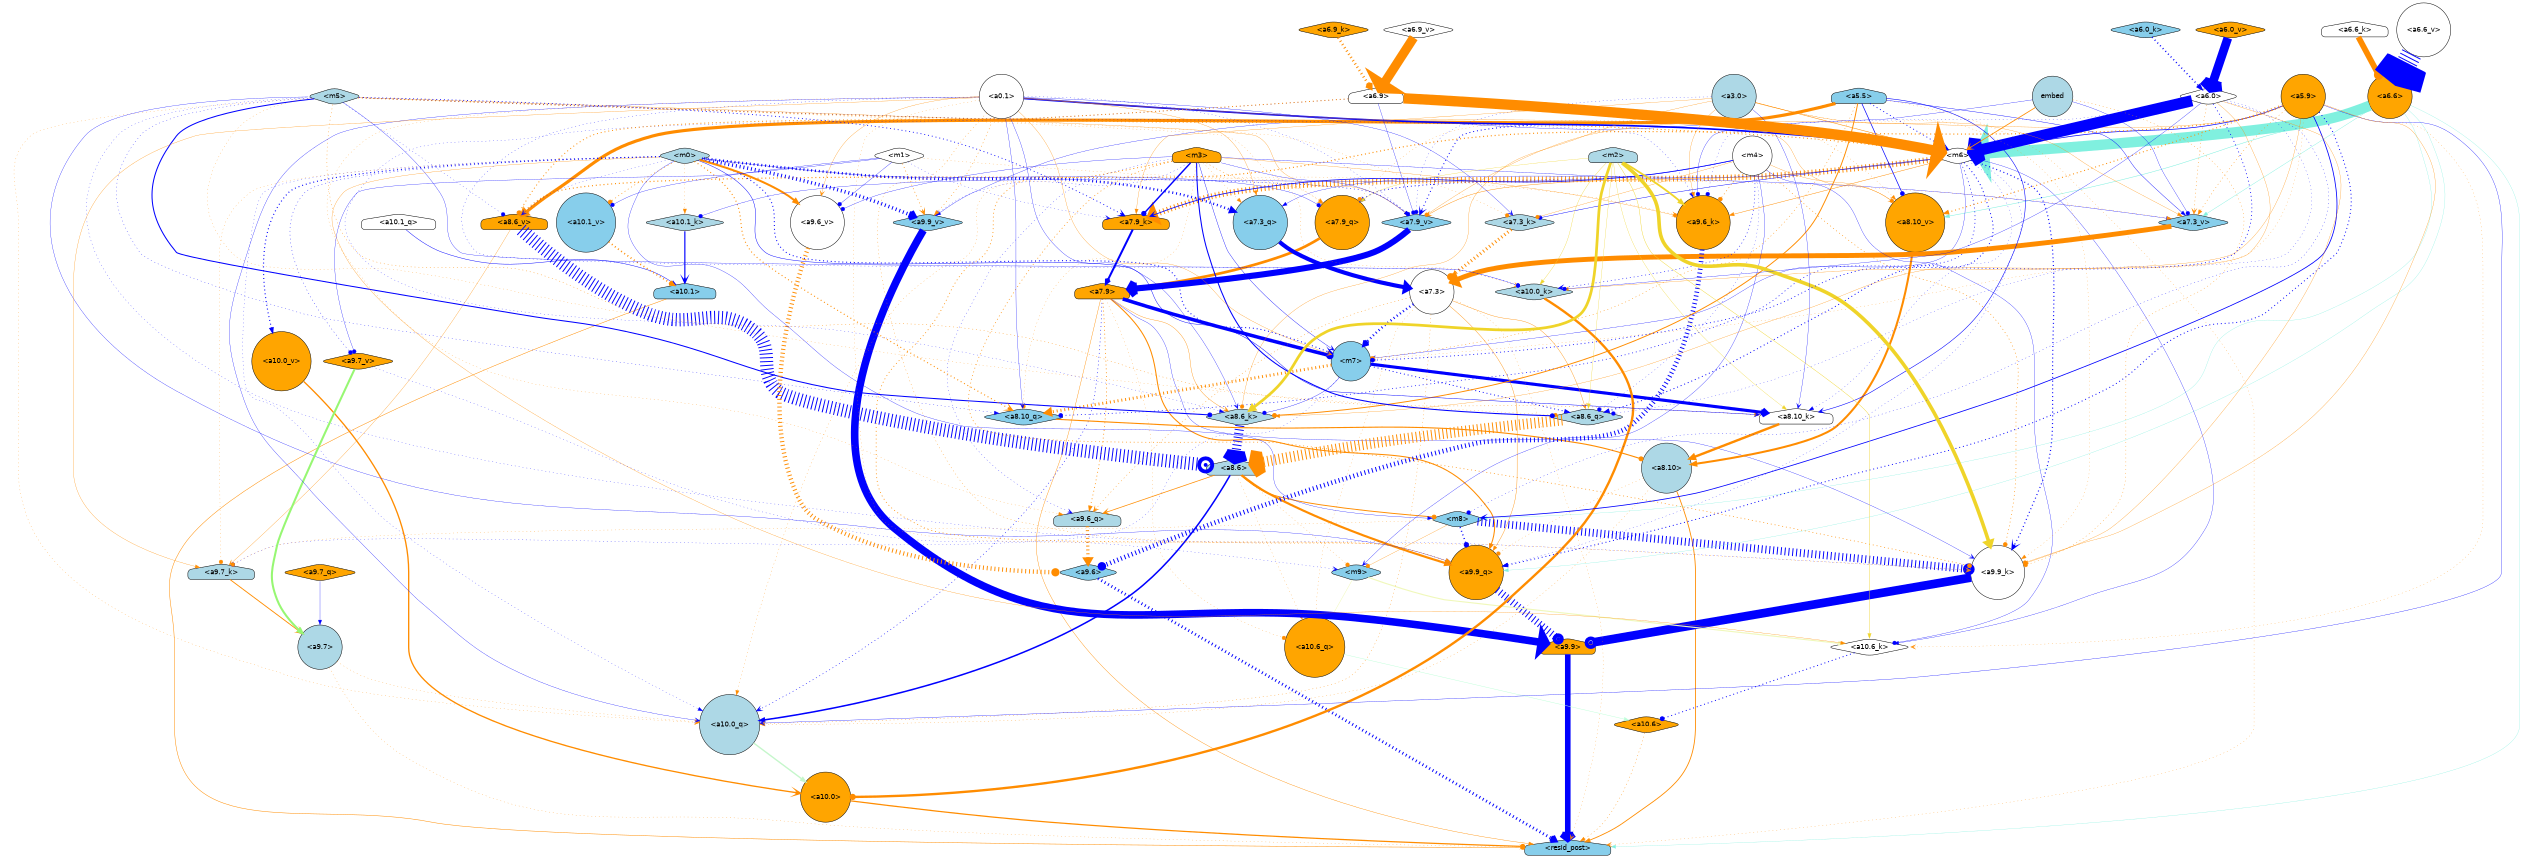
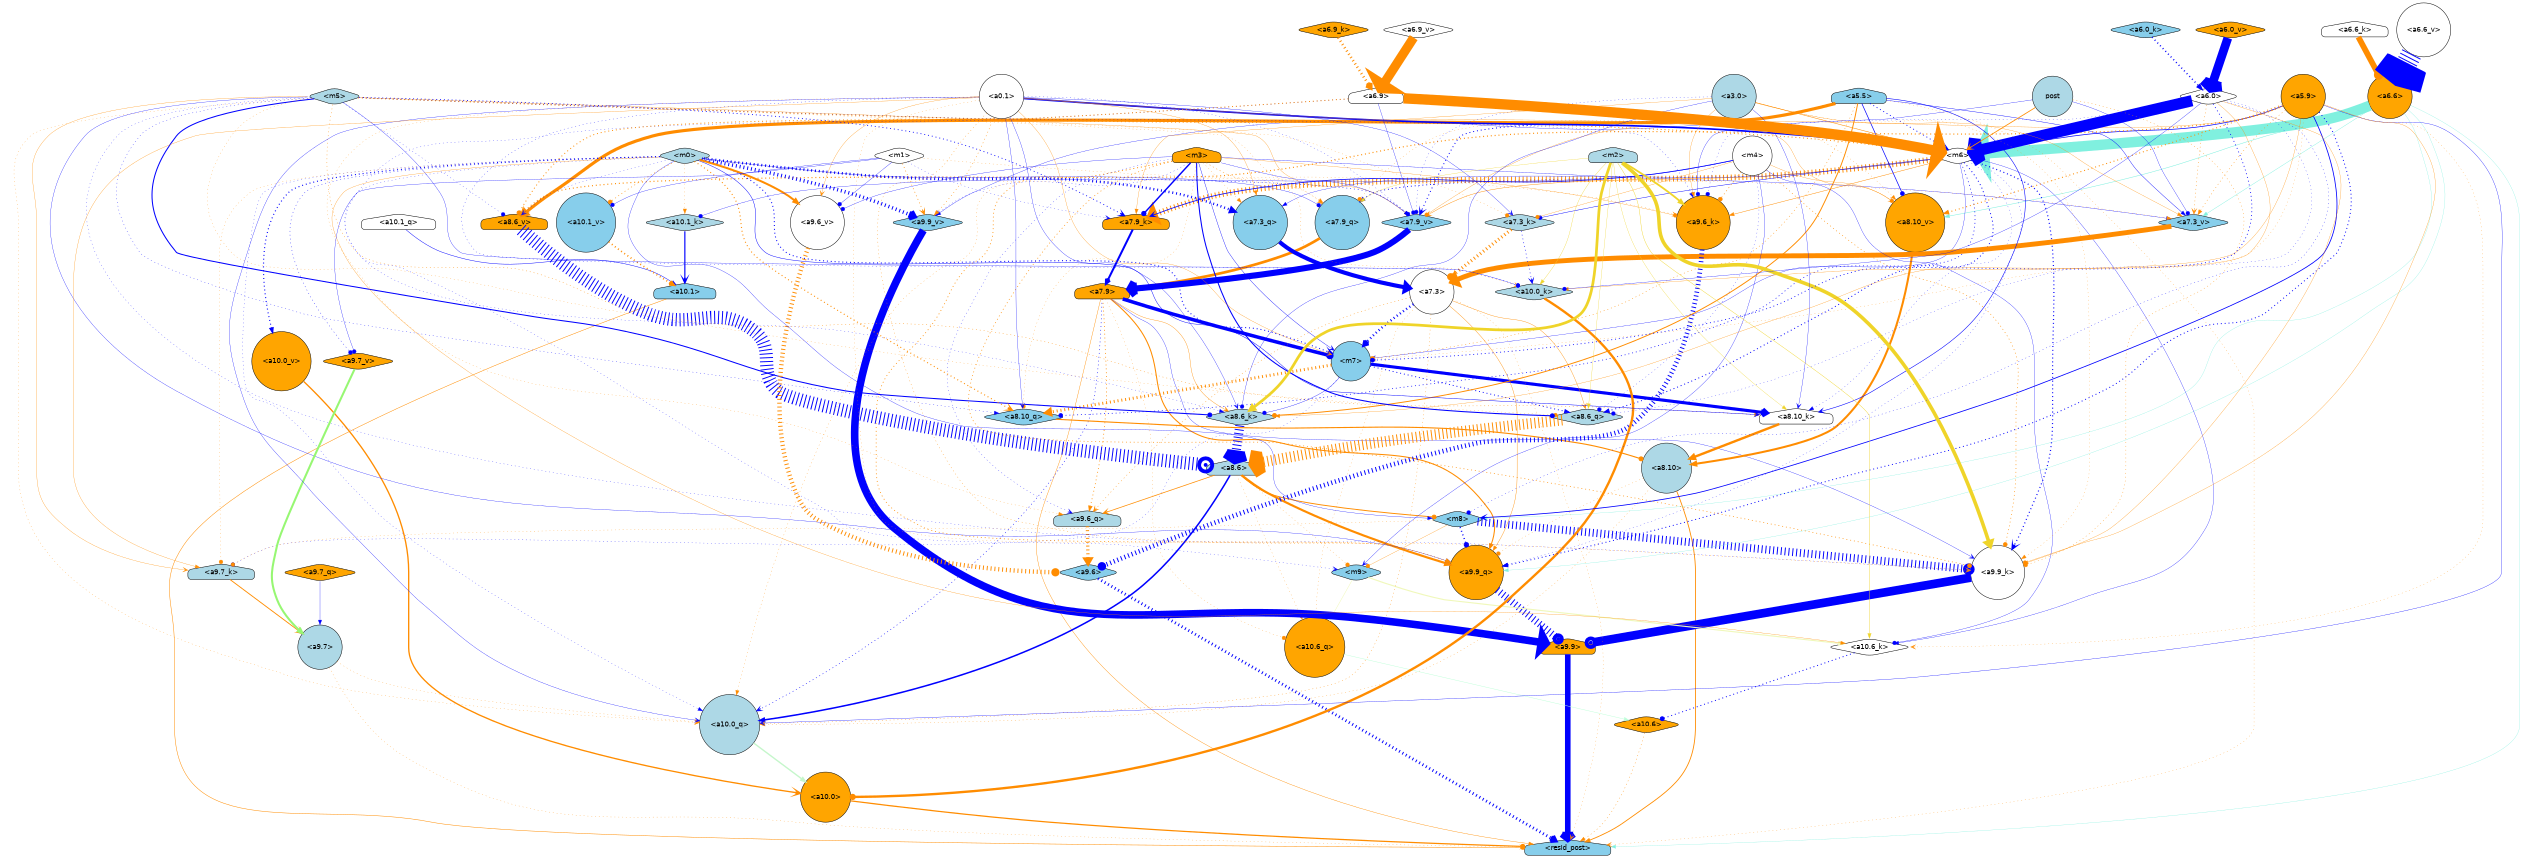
node "embed": label "embed" -> "post"
node "<a7.9_q>": fillcolor orange -> skyblue
edge "<a3.0>" -> "<a8.6_k>": color darkorange -> blue
edge "<m4>" -> "<a10.0_k>": now "<a7.3_k>" -> "<a10.0_k>"
edge "<a8.6_v>" -> "<a9.7_k>": now "<m5>" -> "<a9.7_k>"
edge "<a9.7_v>" -> "<m9>": now "<m0>" -> "<m9>"
